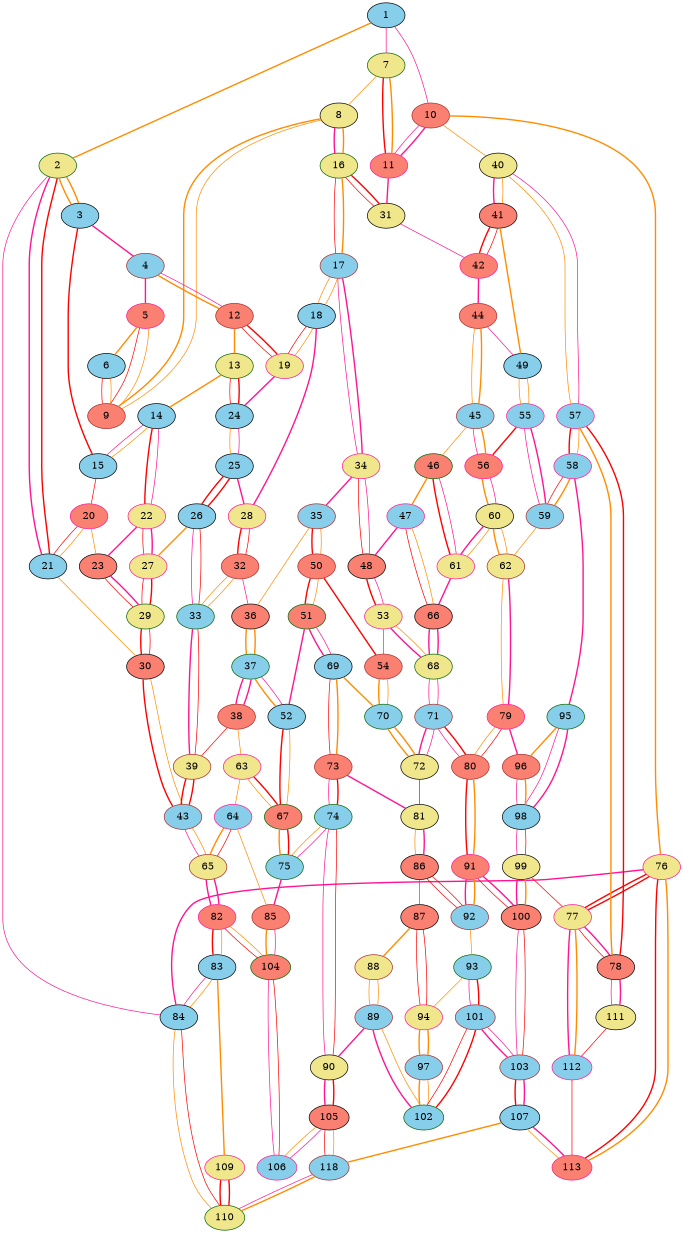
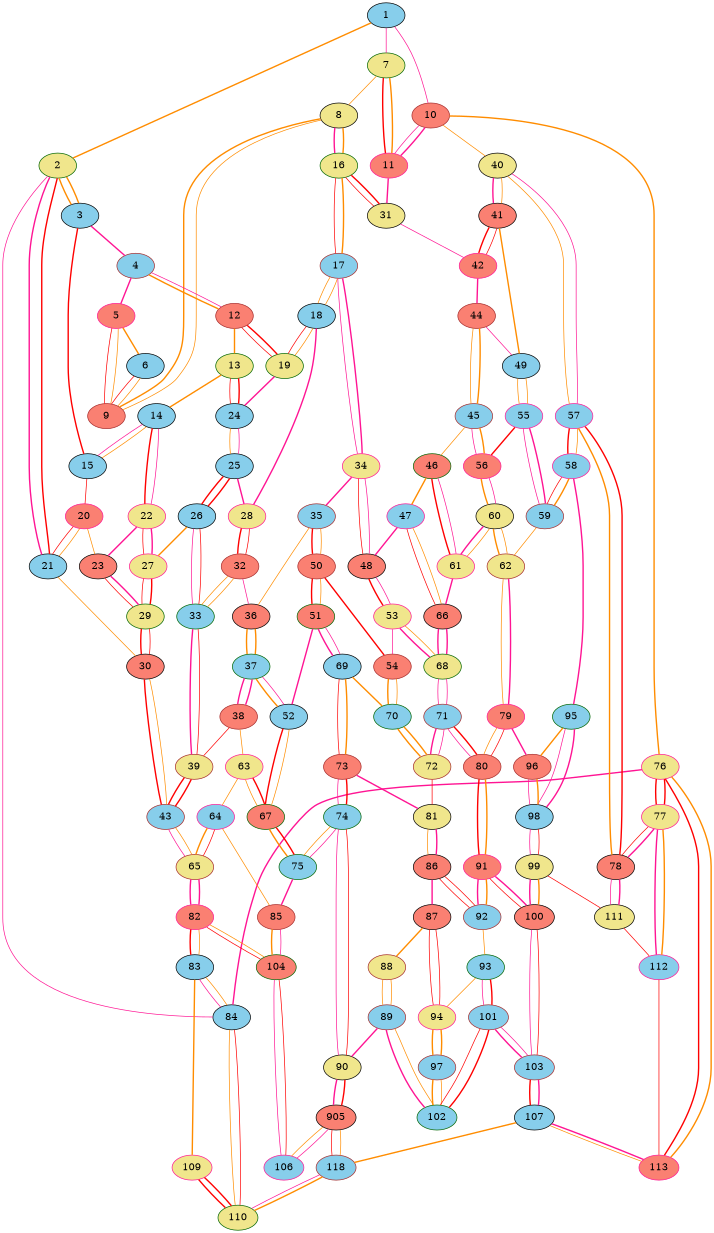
node "19": color deeppink -> darkgreen
node "72": color black -> brown
edge "86" -- "87": style solid -> bold
edge "99" -- "77": now "99" -- "111"
node "105": label "105" -> "905"
